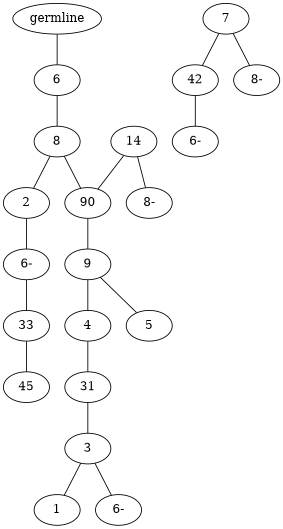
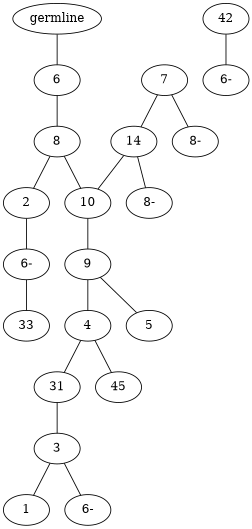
edge "7" -- "42": now "7" -- "14"
node "90": label "90" -> "10"
edge "33" -- "45": now "4" -- "45"
